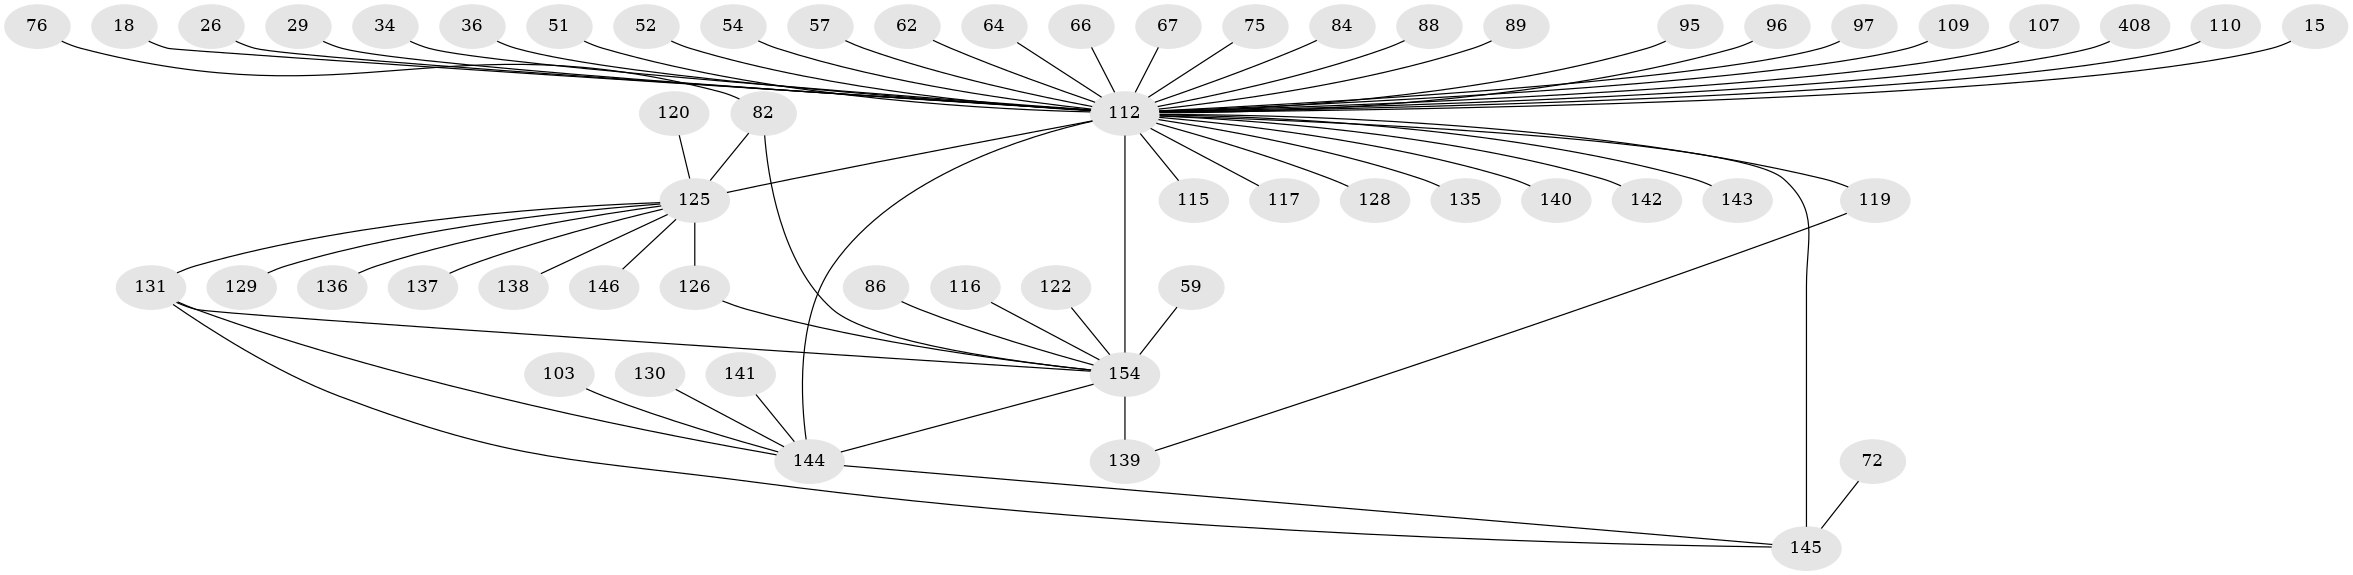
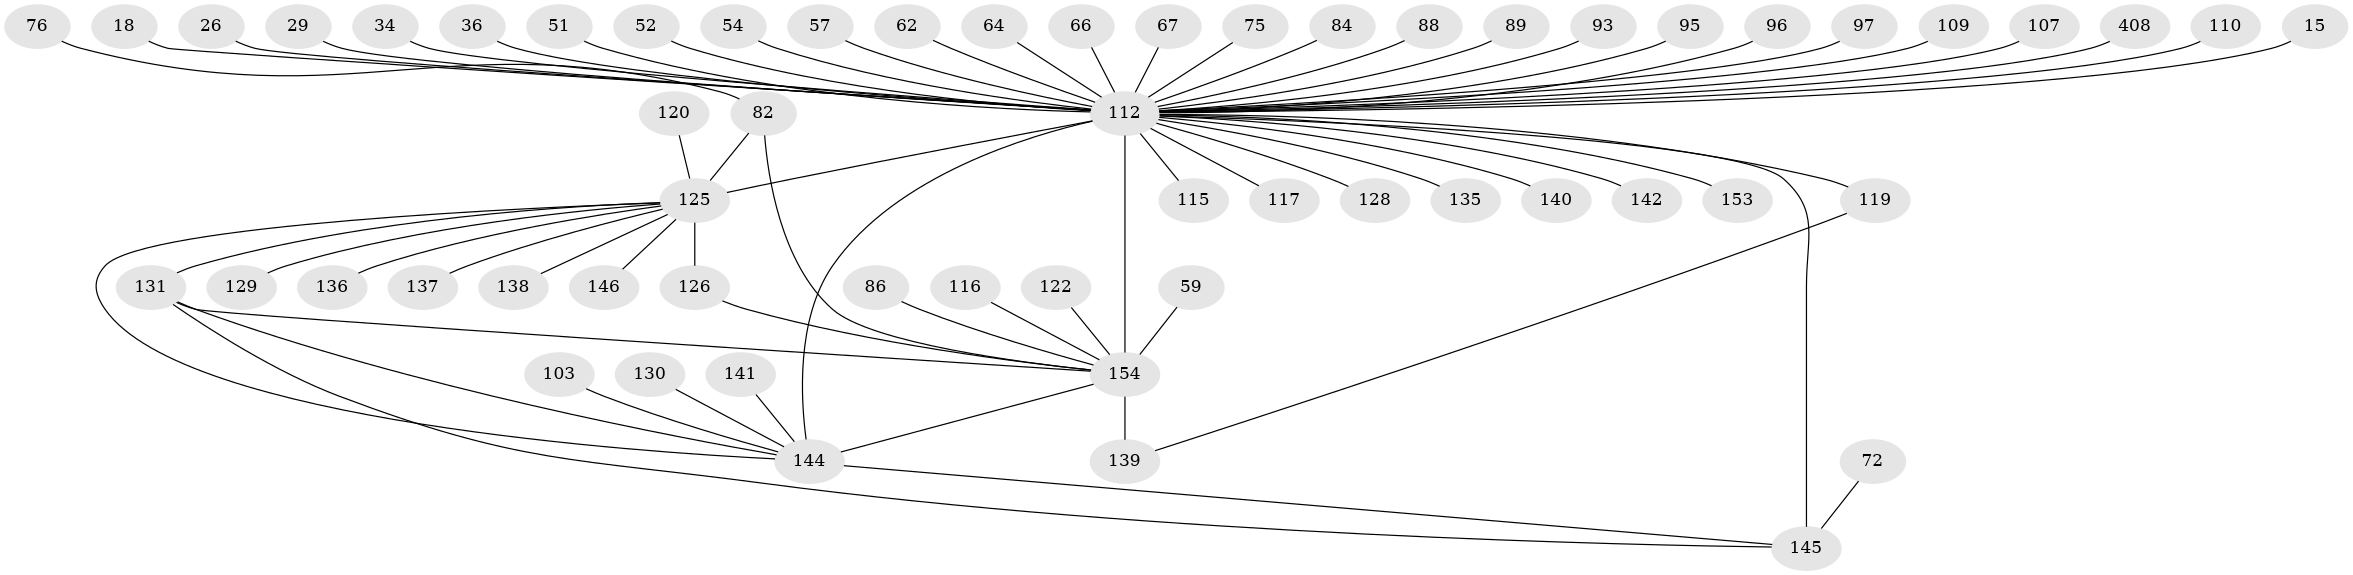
node "93": added
node "143": label "143" -> "153"
edge "125" -- "144": added
